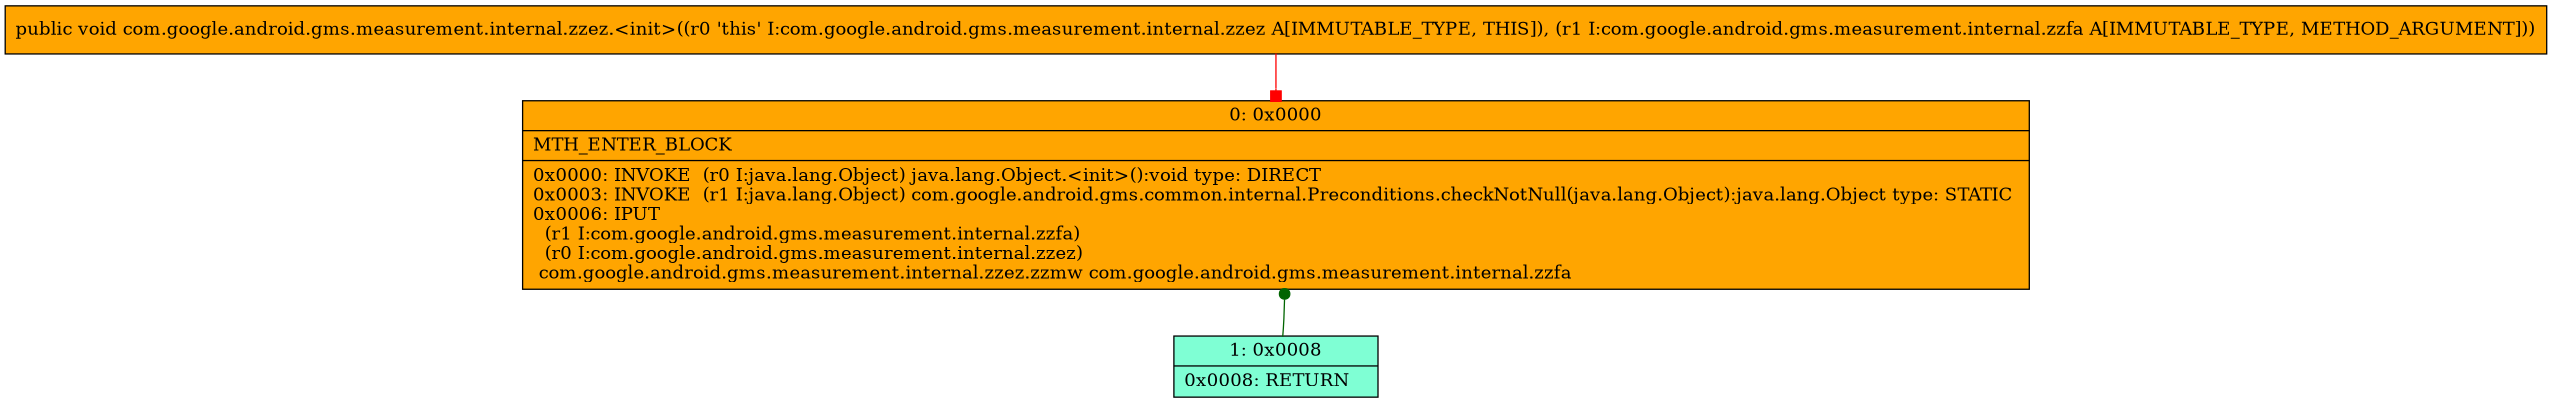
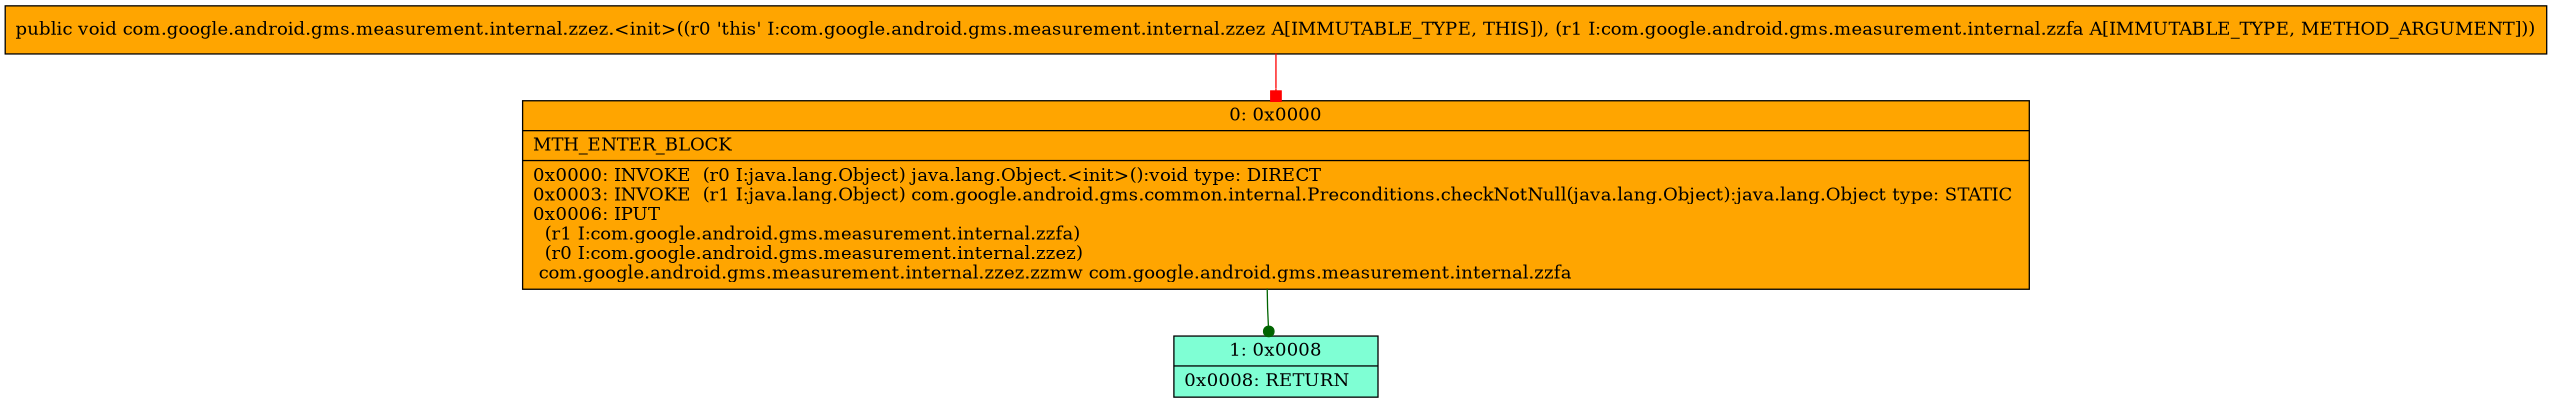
edge "1: 0x0008" -> "0: 0x0000": reversed
